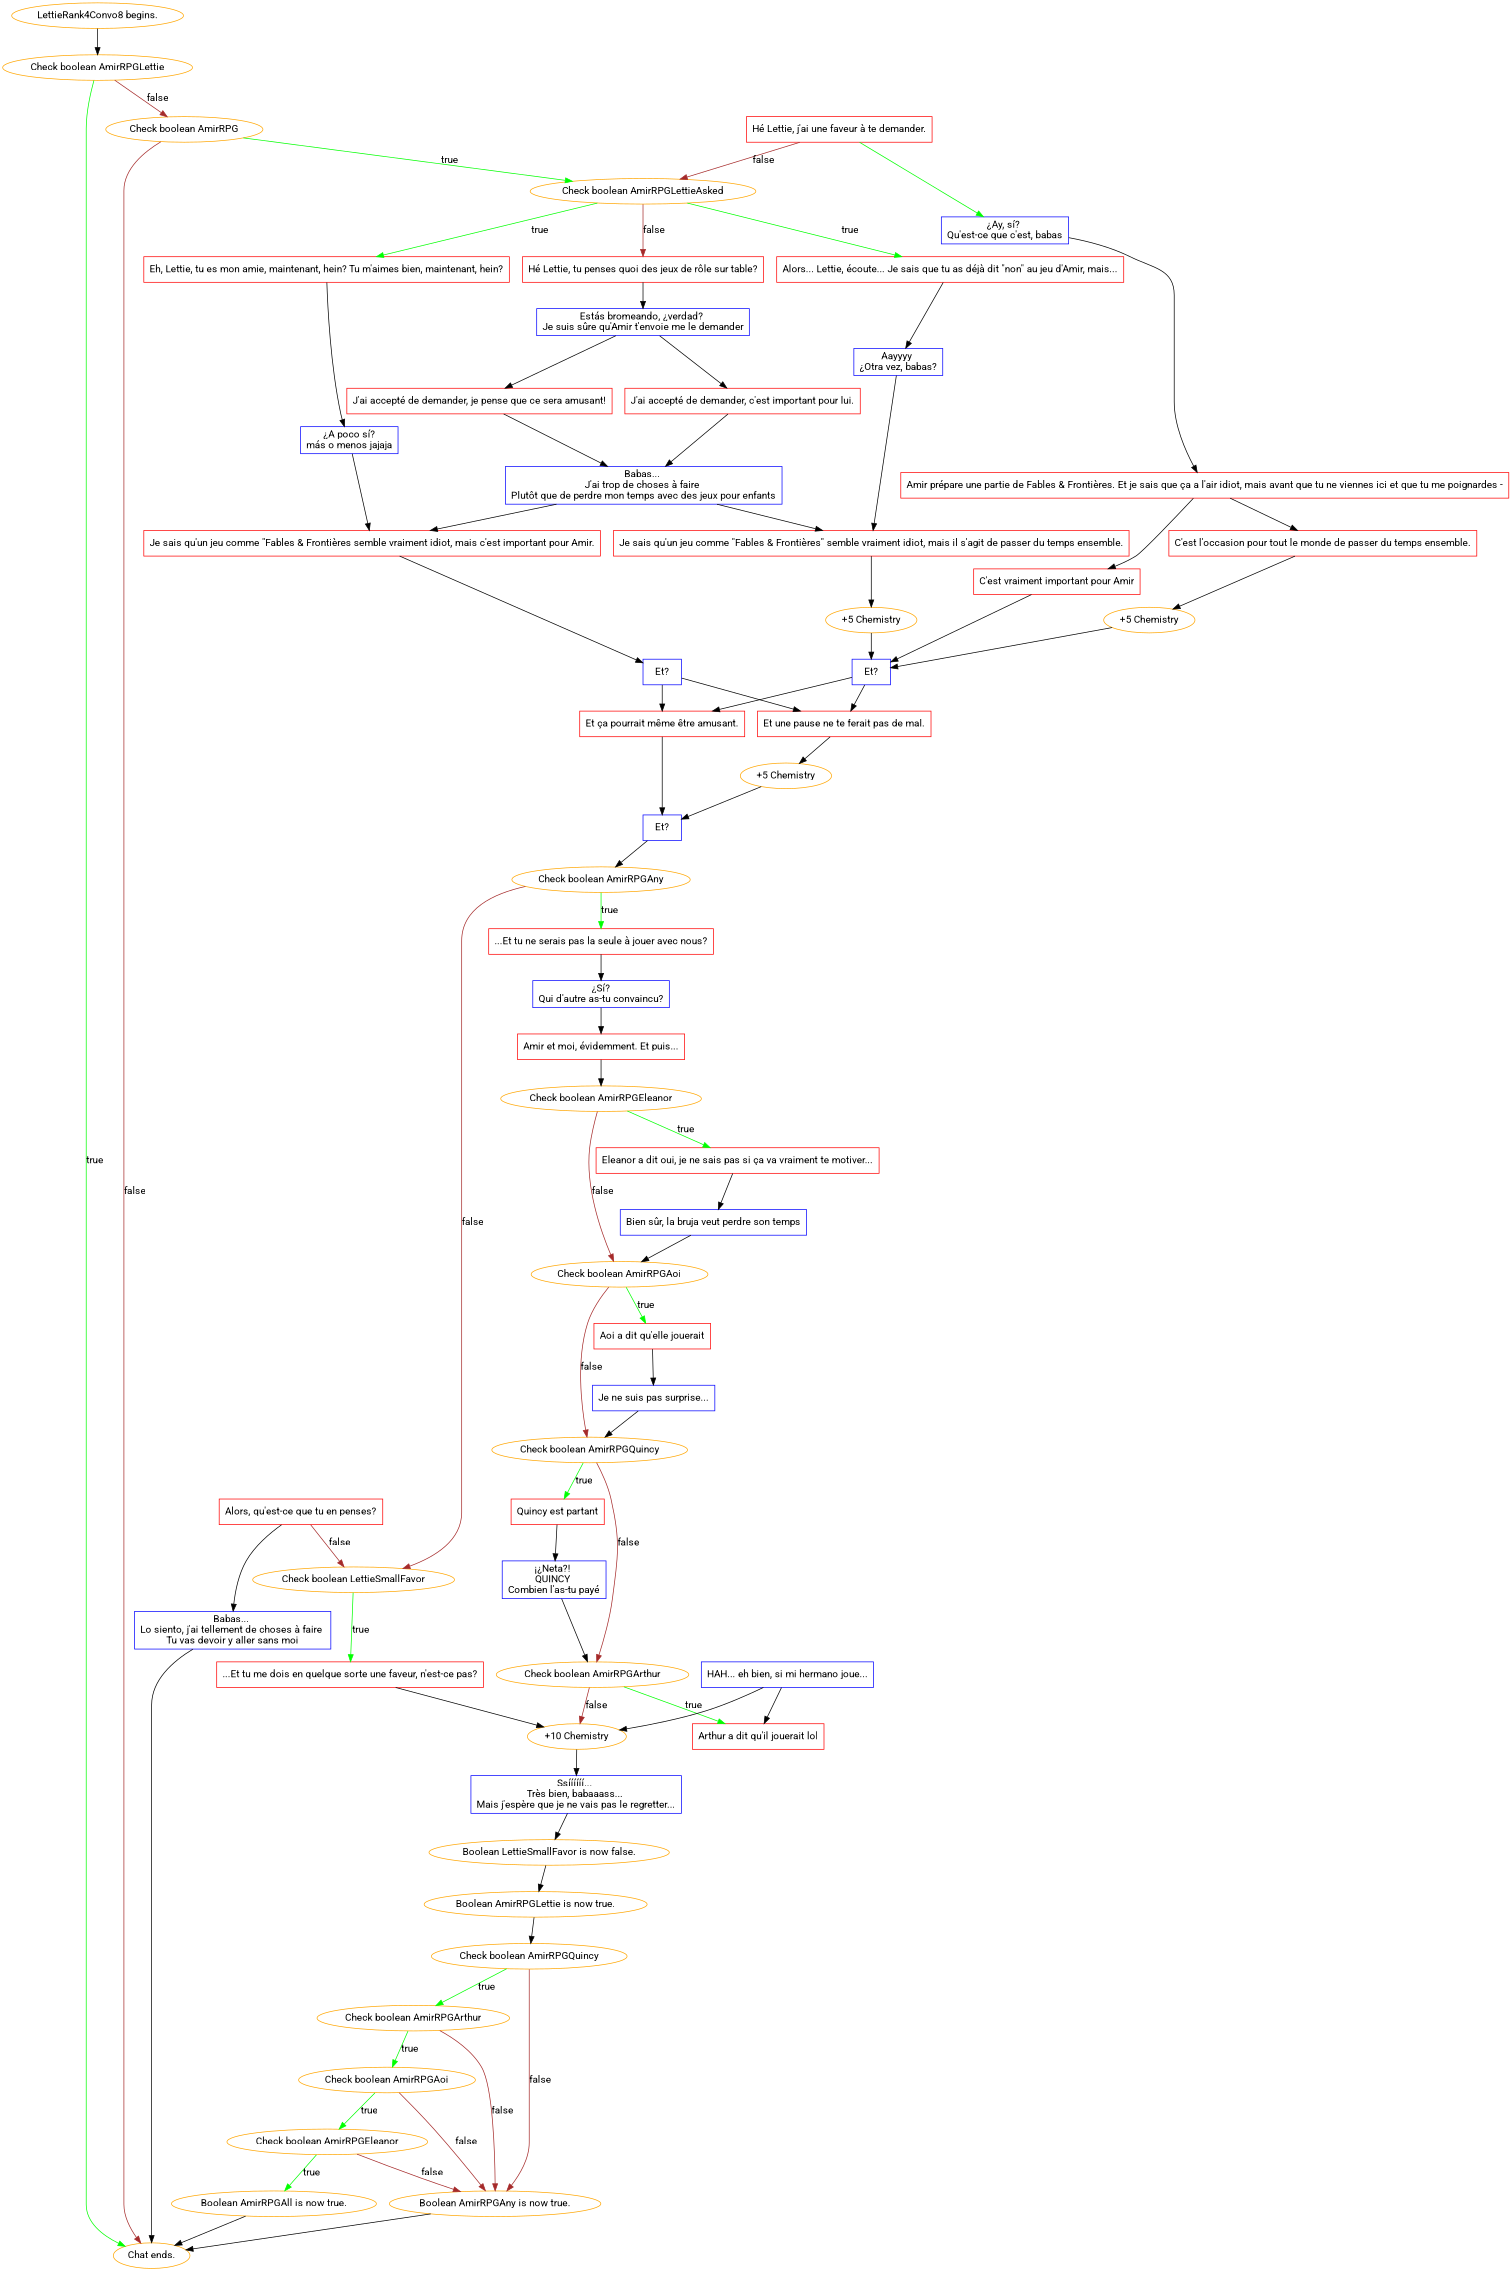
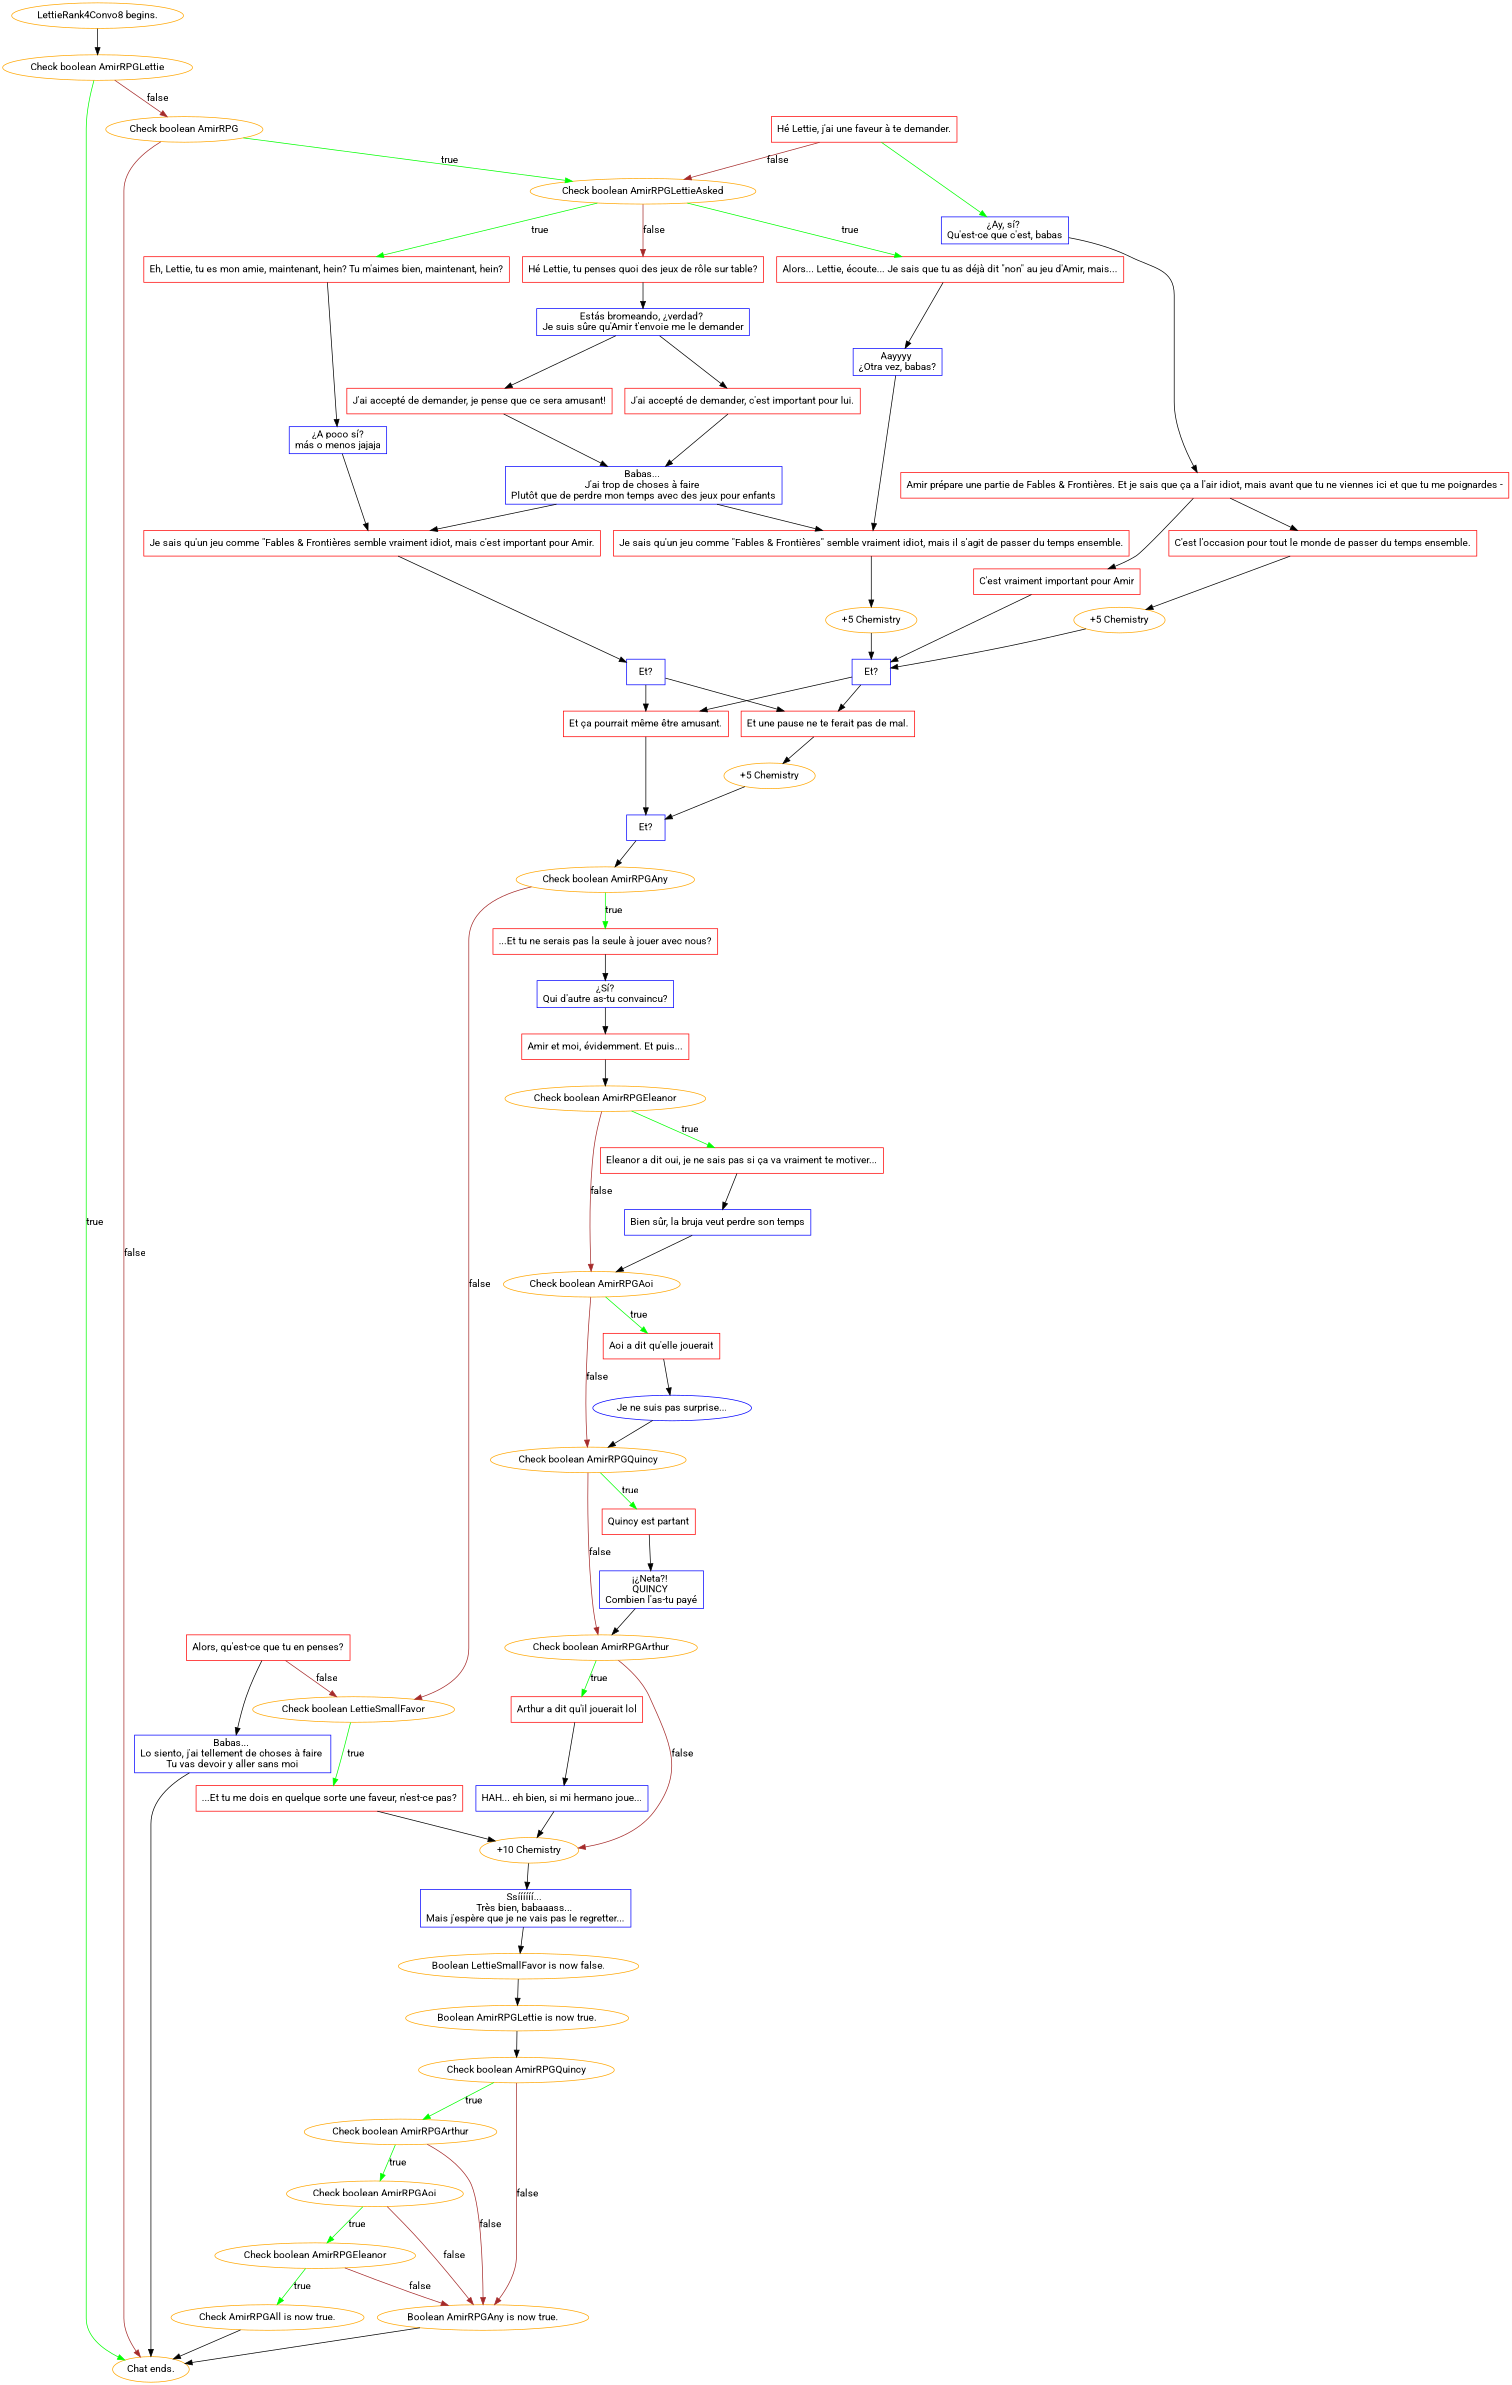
node "Je ne suis pas surprise...": shape box -> ellipse
edge "HAH... eh bien, si mi hermano joue..." -> "Arthur a dit qu'il jouerait lol": reversed
node "Boolean AmirRPGAll is now true.": label "Boolean AmirRPGAll is now true." -> "Check AmirRPGAll is now true."
